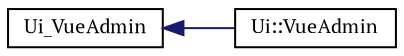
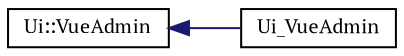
edge "Ui::VueAdmin" -> "Ui_VueAdmin": reversed
